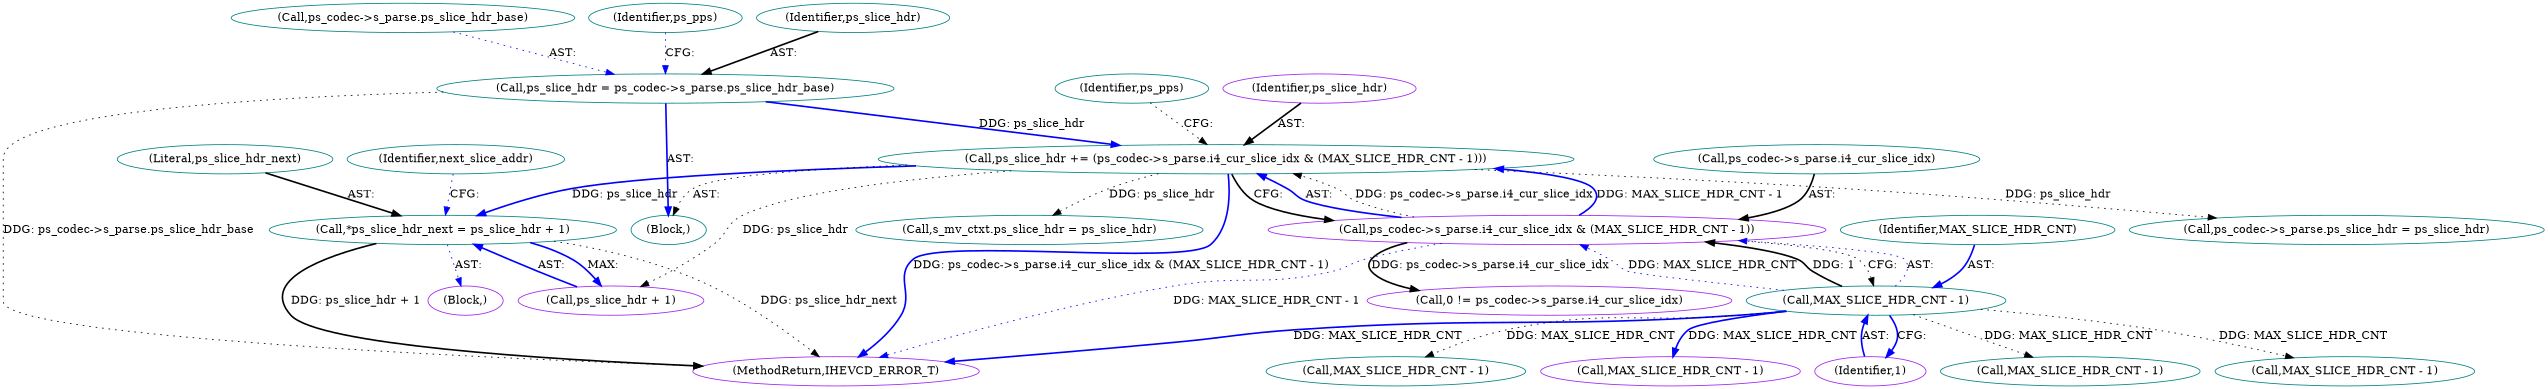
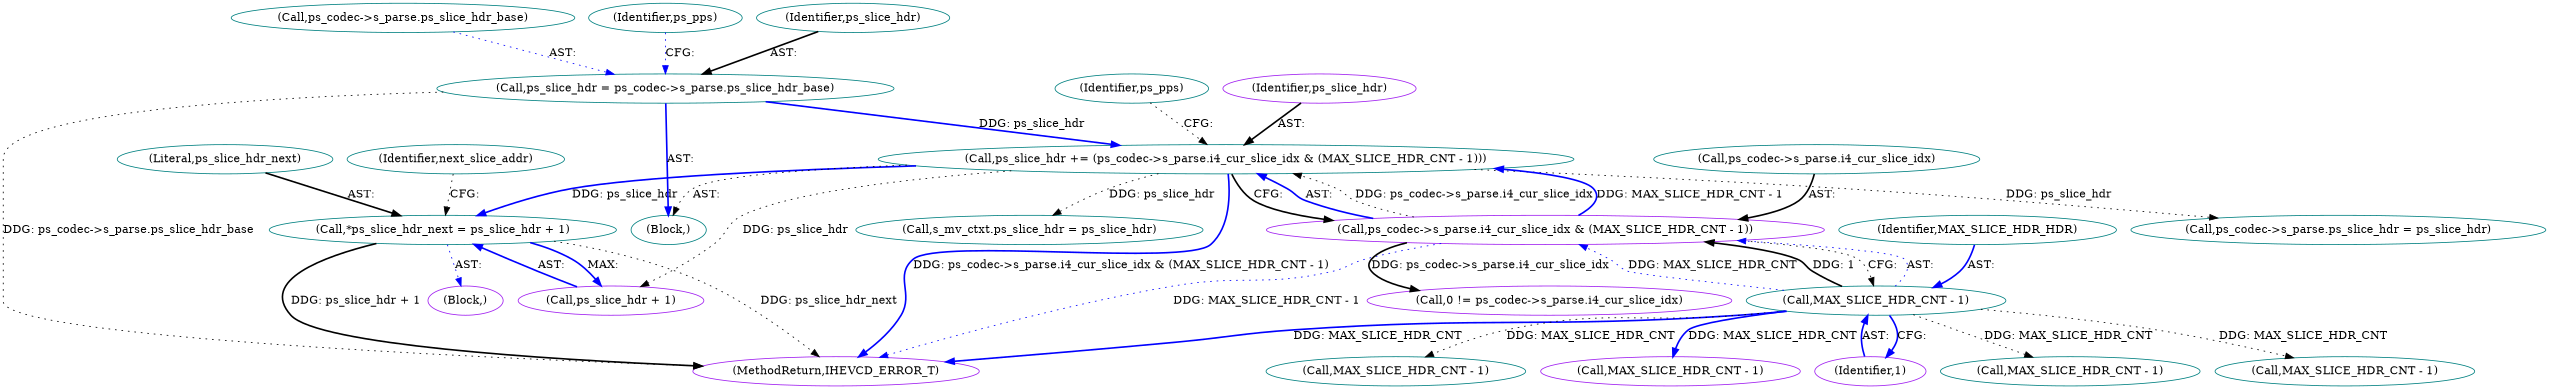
edge "(Identifier,next_slice_addr)" -> "(Call,*ps_slice_hdr_next = ps_slice_hdr + 1)": color blue -> black
node "(Identifier,MAX_SLICE_HDR_CNT)": label "(Identifier,MAX_SLICE_HDR_CNT)" -> "(Identifier,MAX_SLICE_HDR_HDR)"
